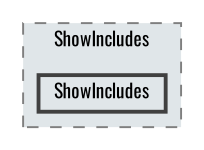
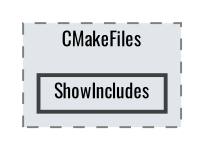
cluster "ShowIncludes": label "ShowIncludes" -> "CMakeFiles"
